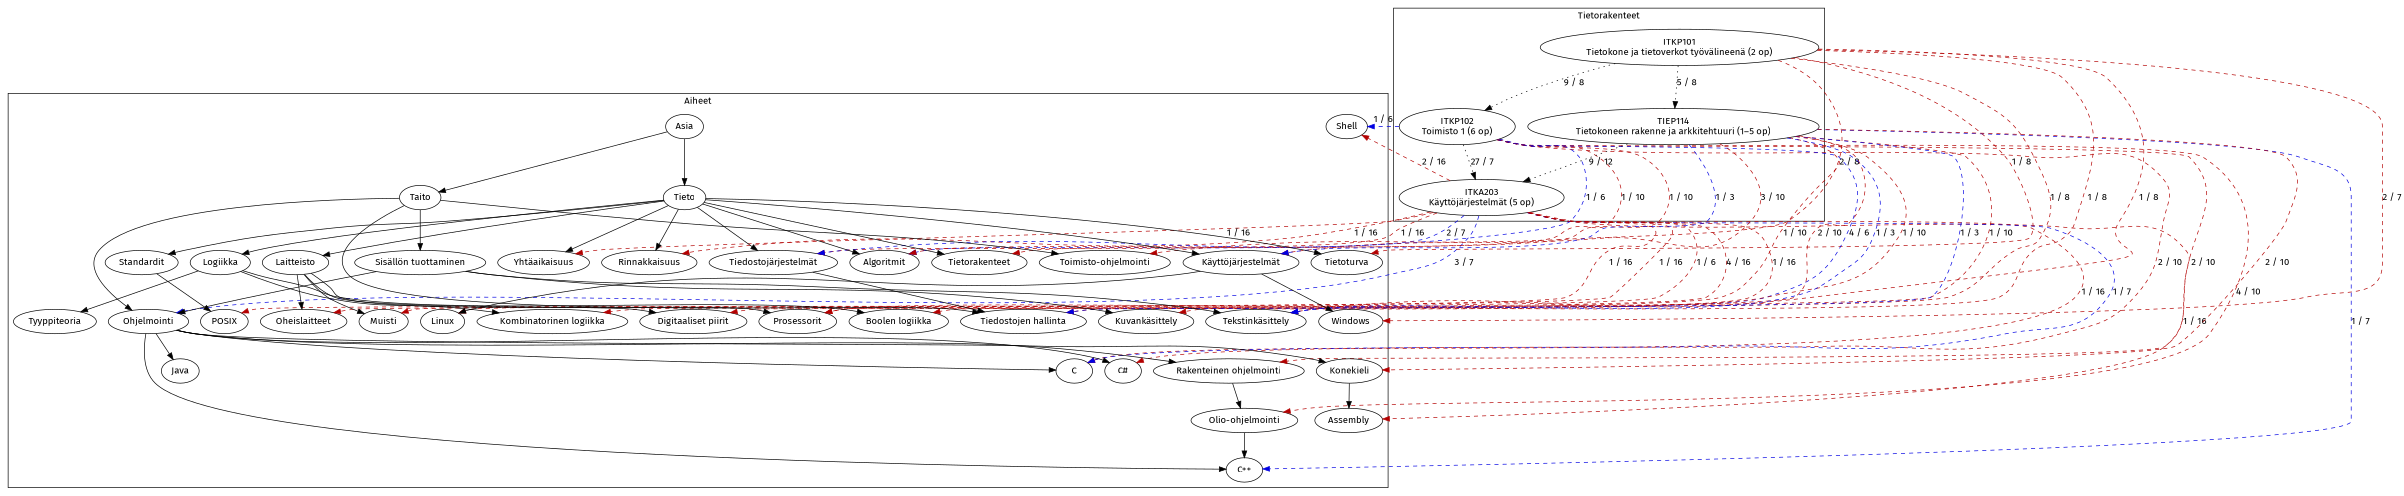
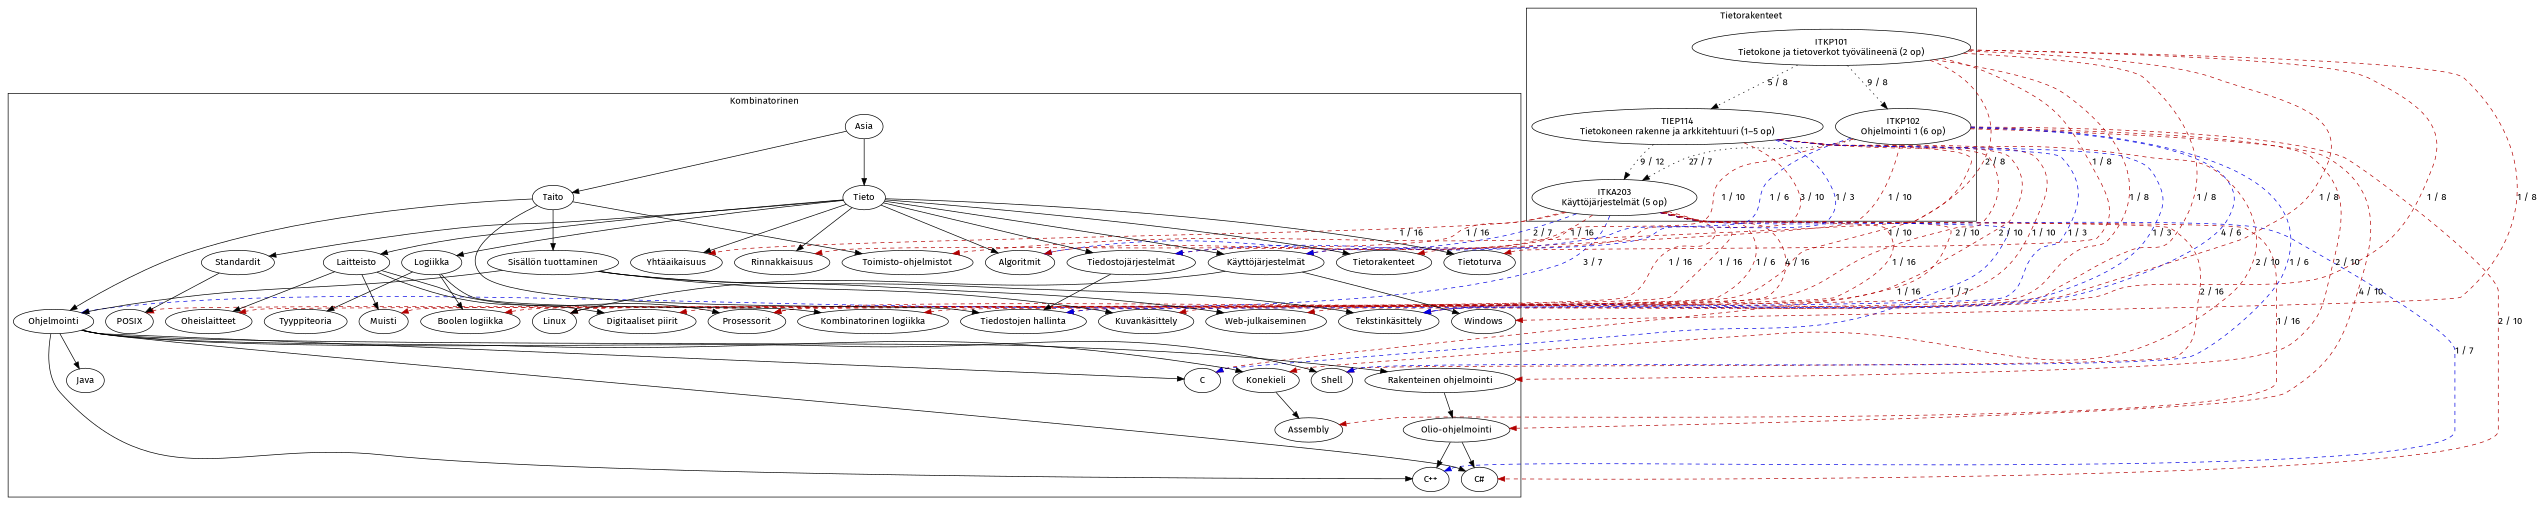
cluster "Aiheet": label "Aiheet" -> "Kombinatorinen"
node "ITKP102 Toimisto 1 (6 op)": label "ITKP102 Toimisto 1 (6 op)" -> "ITKP102 Ohjelmointi 1 (6 op)"
edge "ITKP101 Tietokone ja tietoverkot työvälineenä (2 op)" -> "Windows": label "2 / 7" -> "1 / 8"
edge "TIEP114 Tietokoneen rakenne ja arkkitehtuuri (1–5 op)" -> "Prosessorit": label "1 / 10" -> "2 / 10"
node "Toimisto-ohjelmointi": label "Toimisto-ohjelmointi" -> "Toimisto-ohjelmistot"
node "Web-julkaiseminen": added
edge "Ohjelmointi" -> "Shell": added
edge "TIEP114 Tietokoneen rakenne ja arkkitehtuuri (1–5 op)" -> "C++": now "ITKA203 Käyttöjärjestelmät (5 op)" -> "C++"
edge "Olio-ohjelmointi" -> "C#": added
